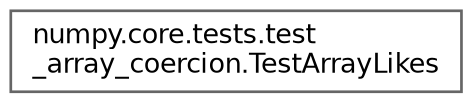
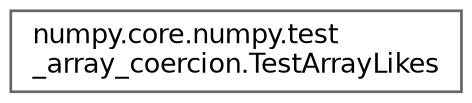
node "numpy.core.tests.test _array_coercion.TestArrayLikes": label "numpy.core.tests.test _array_coercion.TestArrayLikes" -> "numpy.core.numpy.test _array_coercion.TestArrayLikes"
